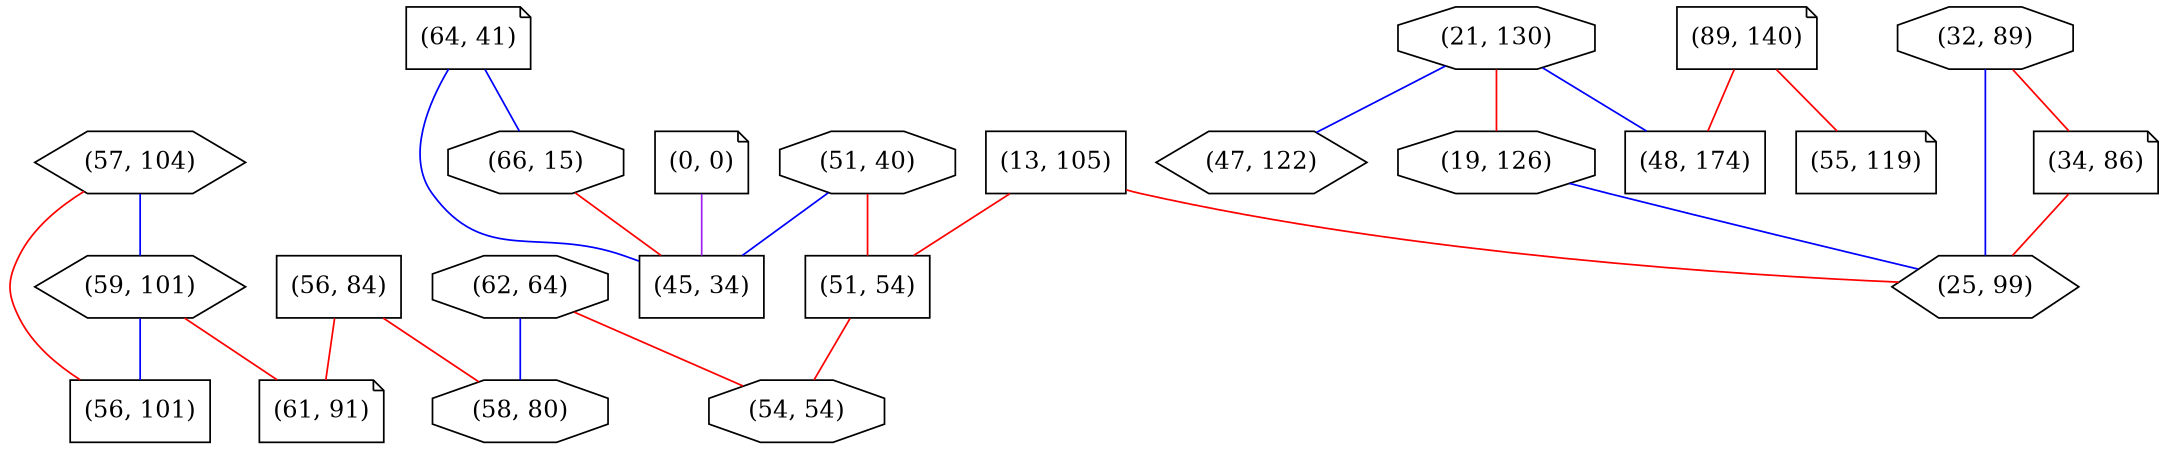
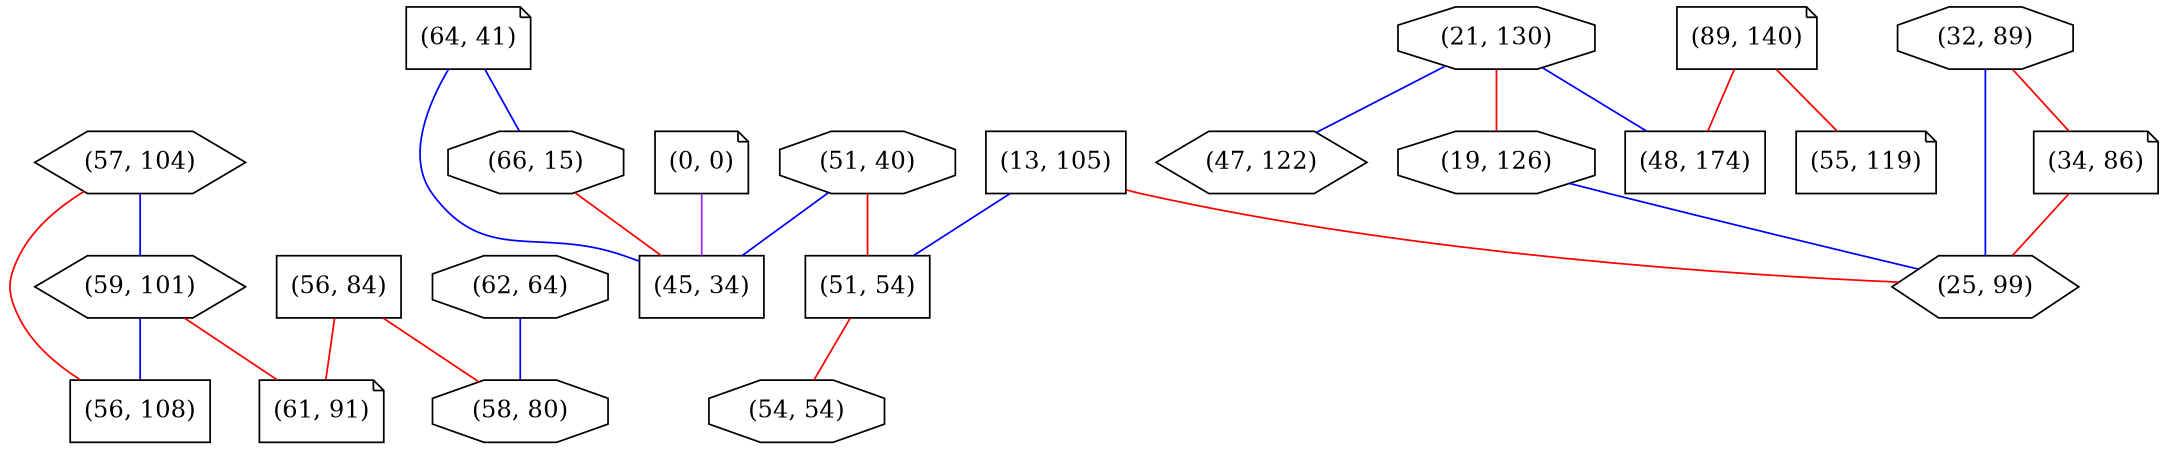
edge "(13, 105)" -- "(51, 54)": color red -> blue
edge "(62, 64)" -- "(54, 54)": removed
node "(56, 101)": label "(56, 101)" -> "(56, 108)"
